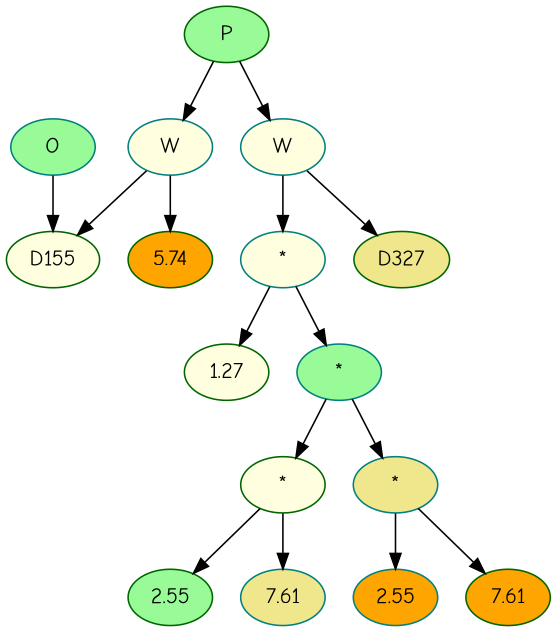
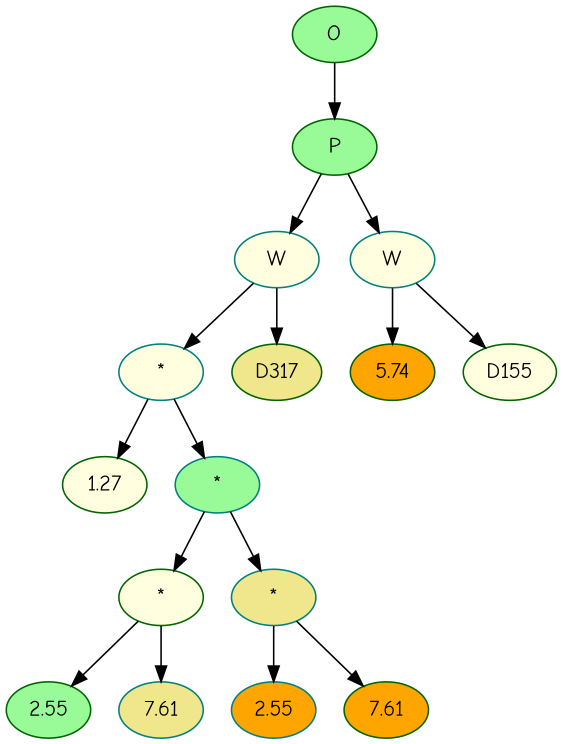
node "O": color teal -> darkgreen
edge "O" -> "D155": now "O" -> "P"
node "D327": label "D327" -> "D317"
